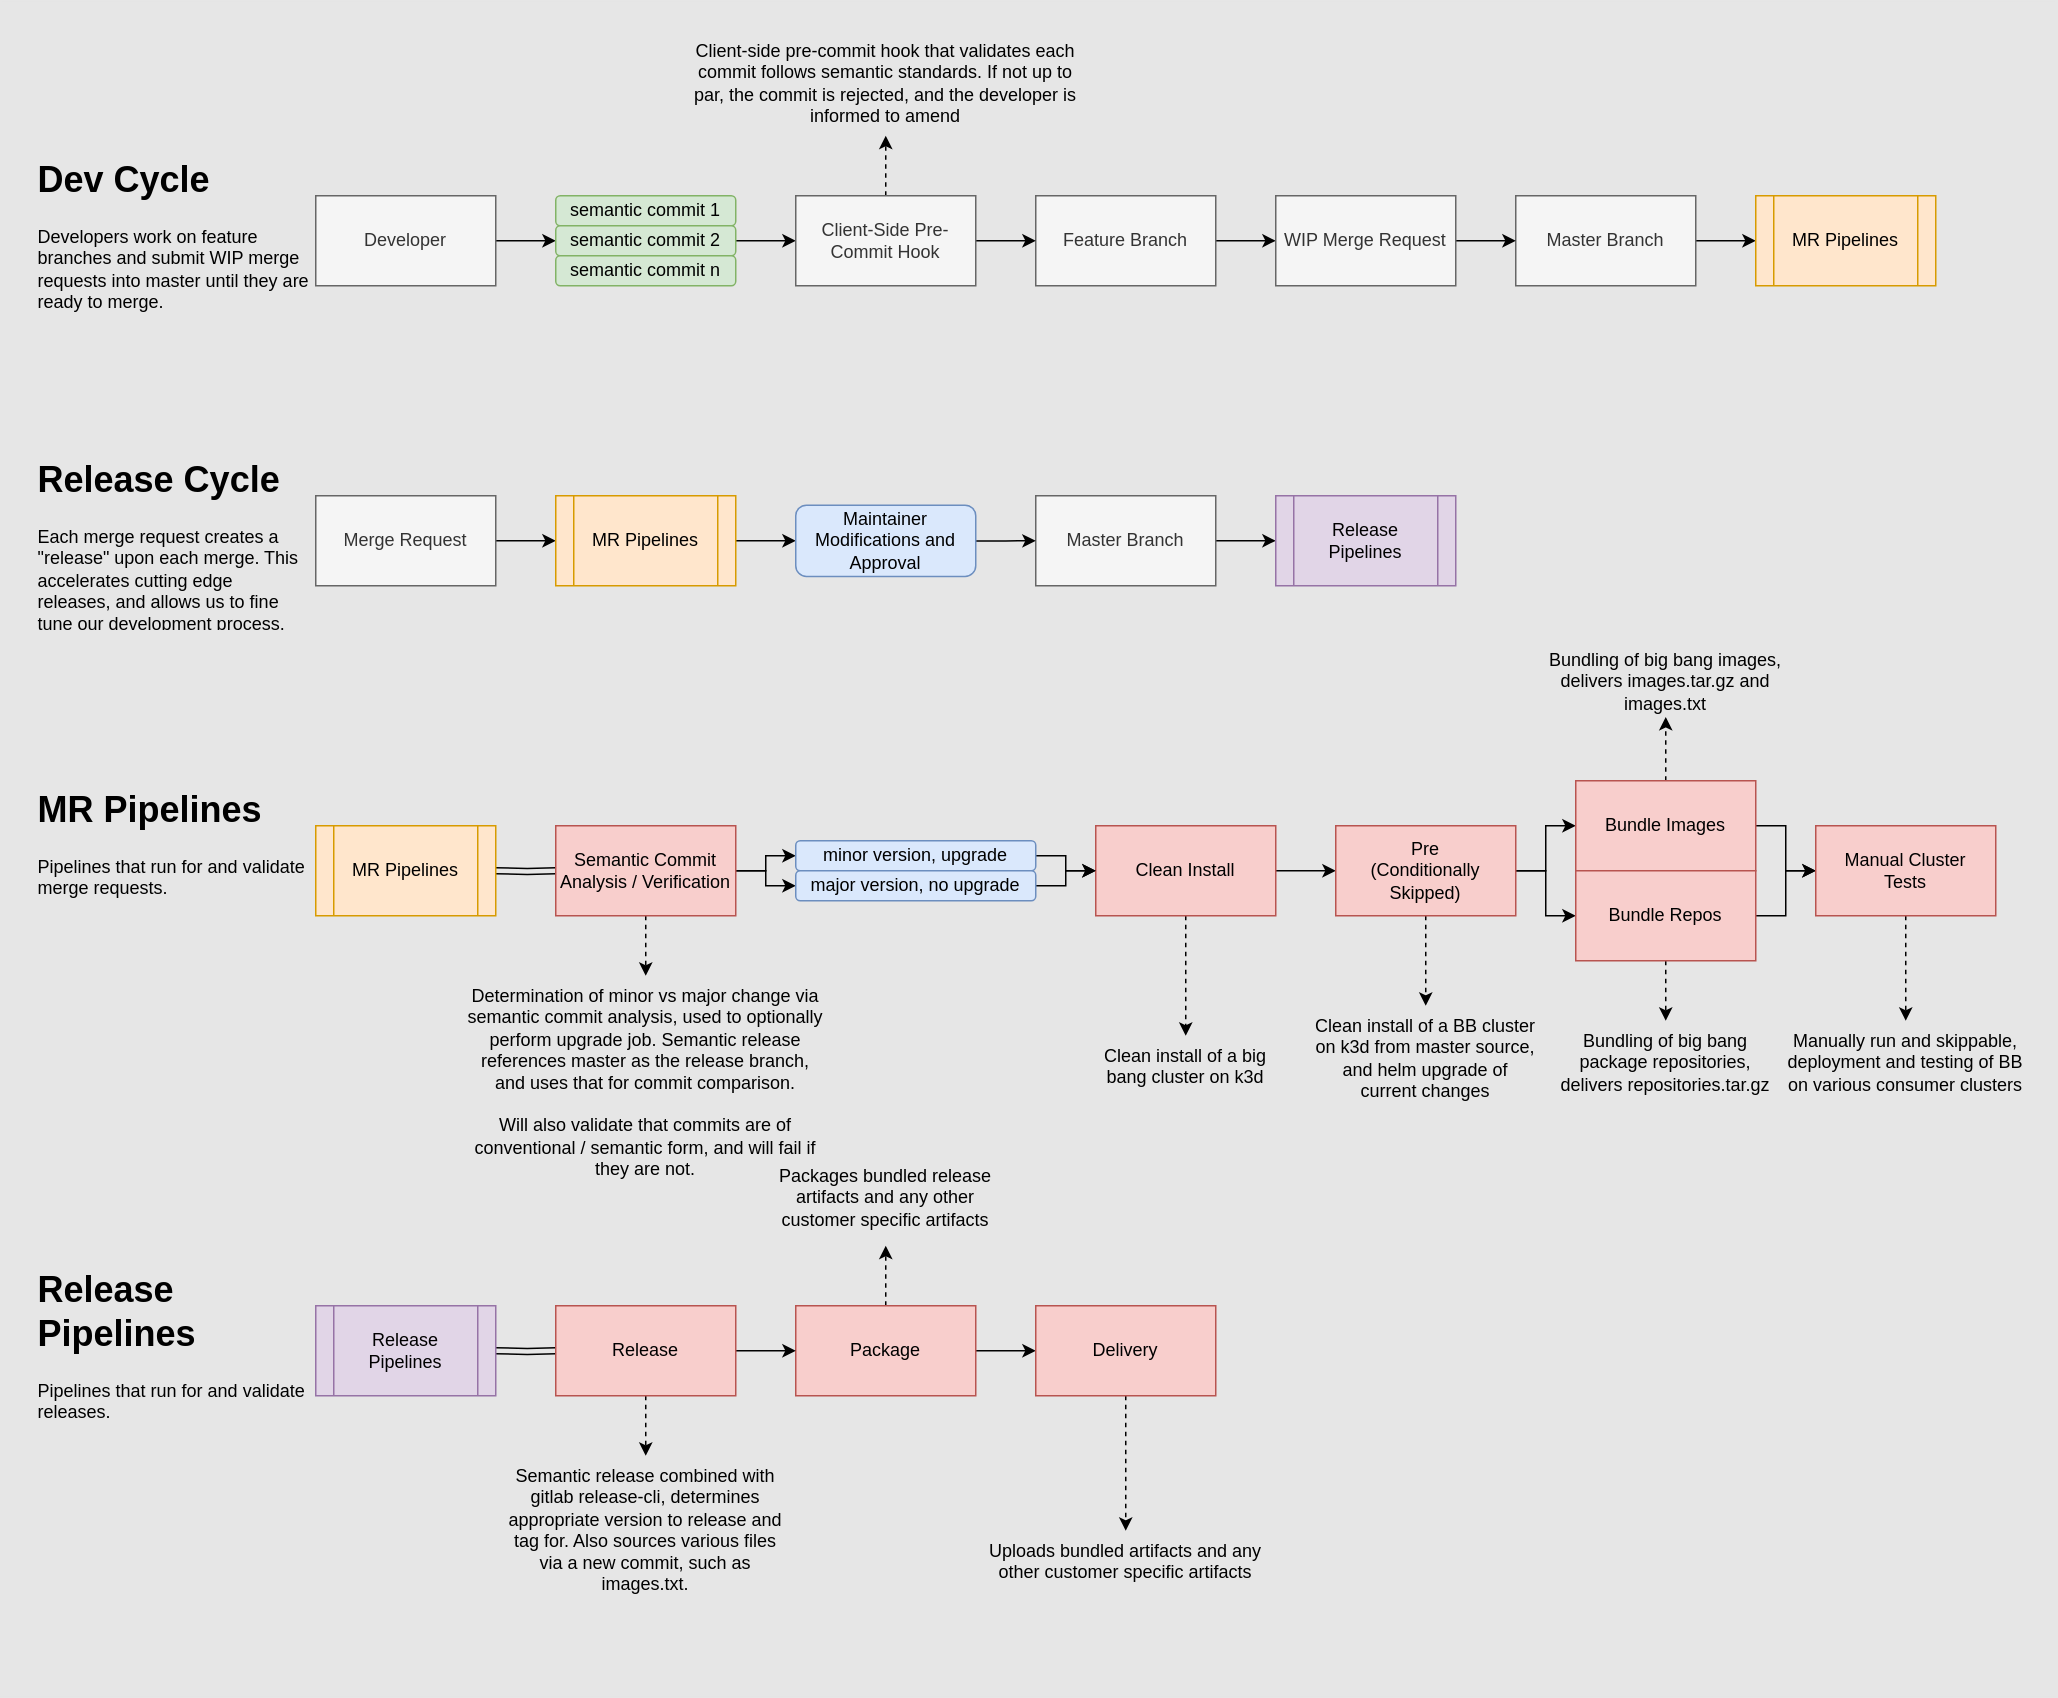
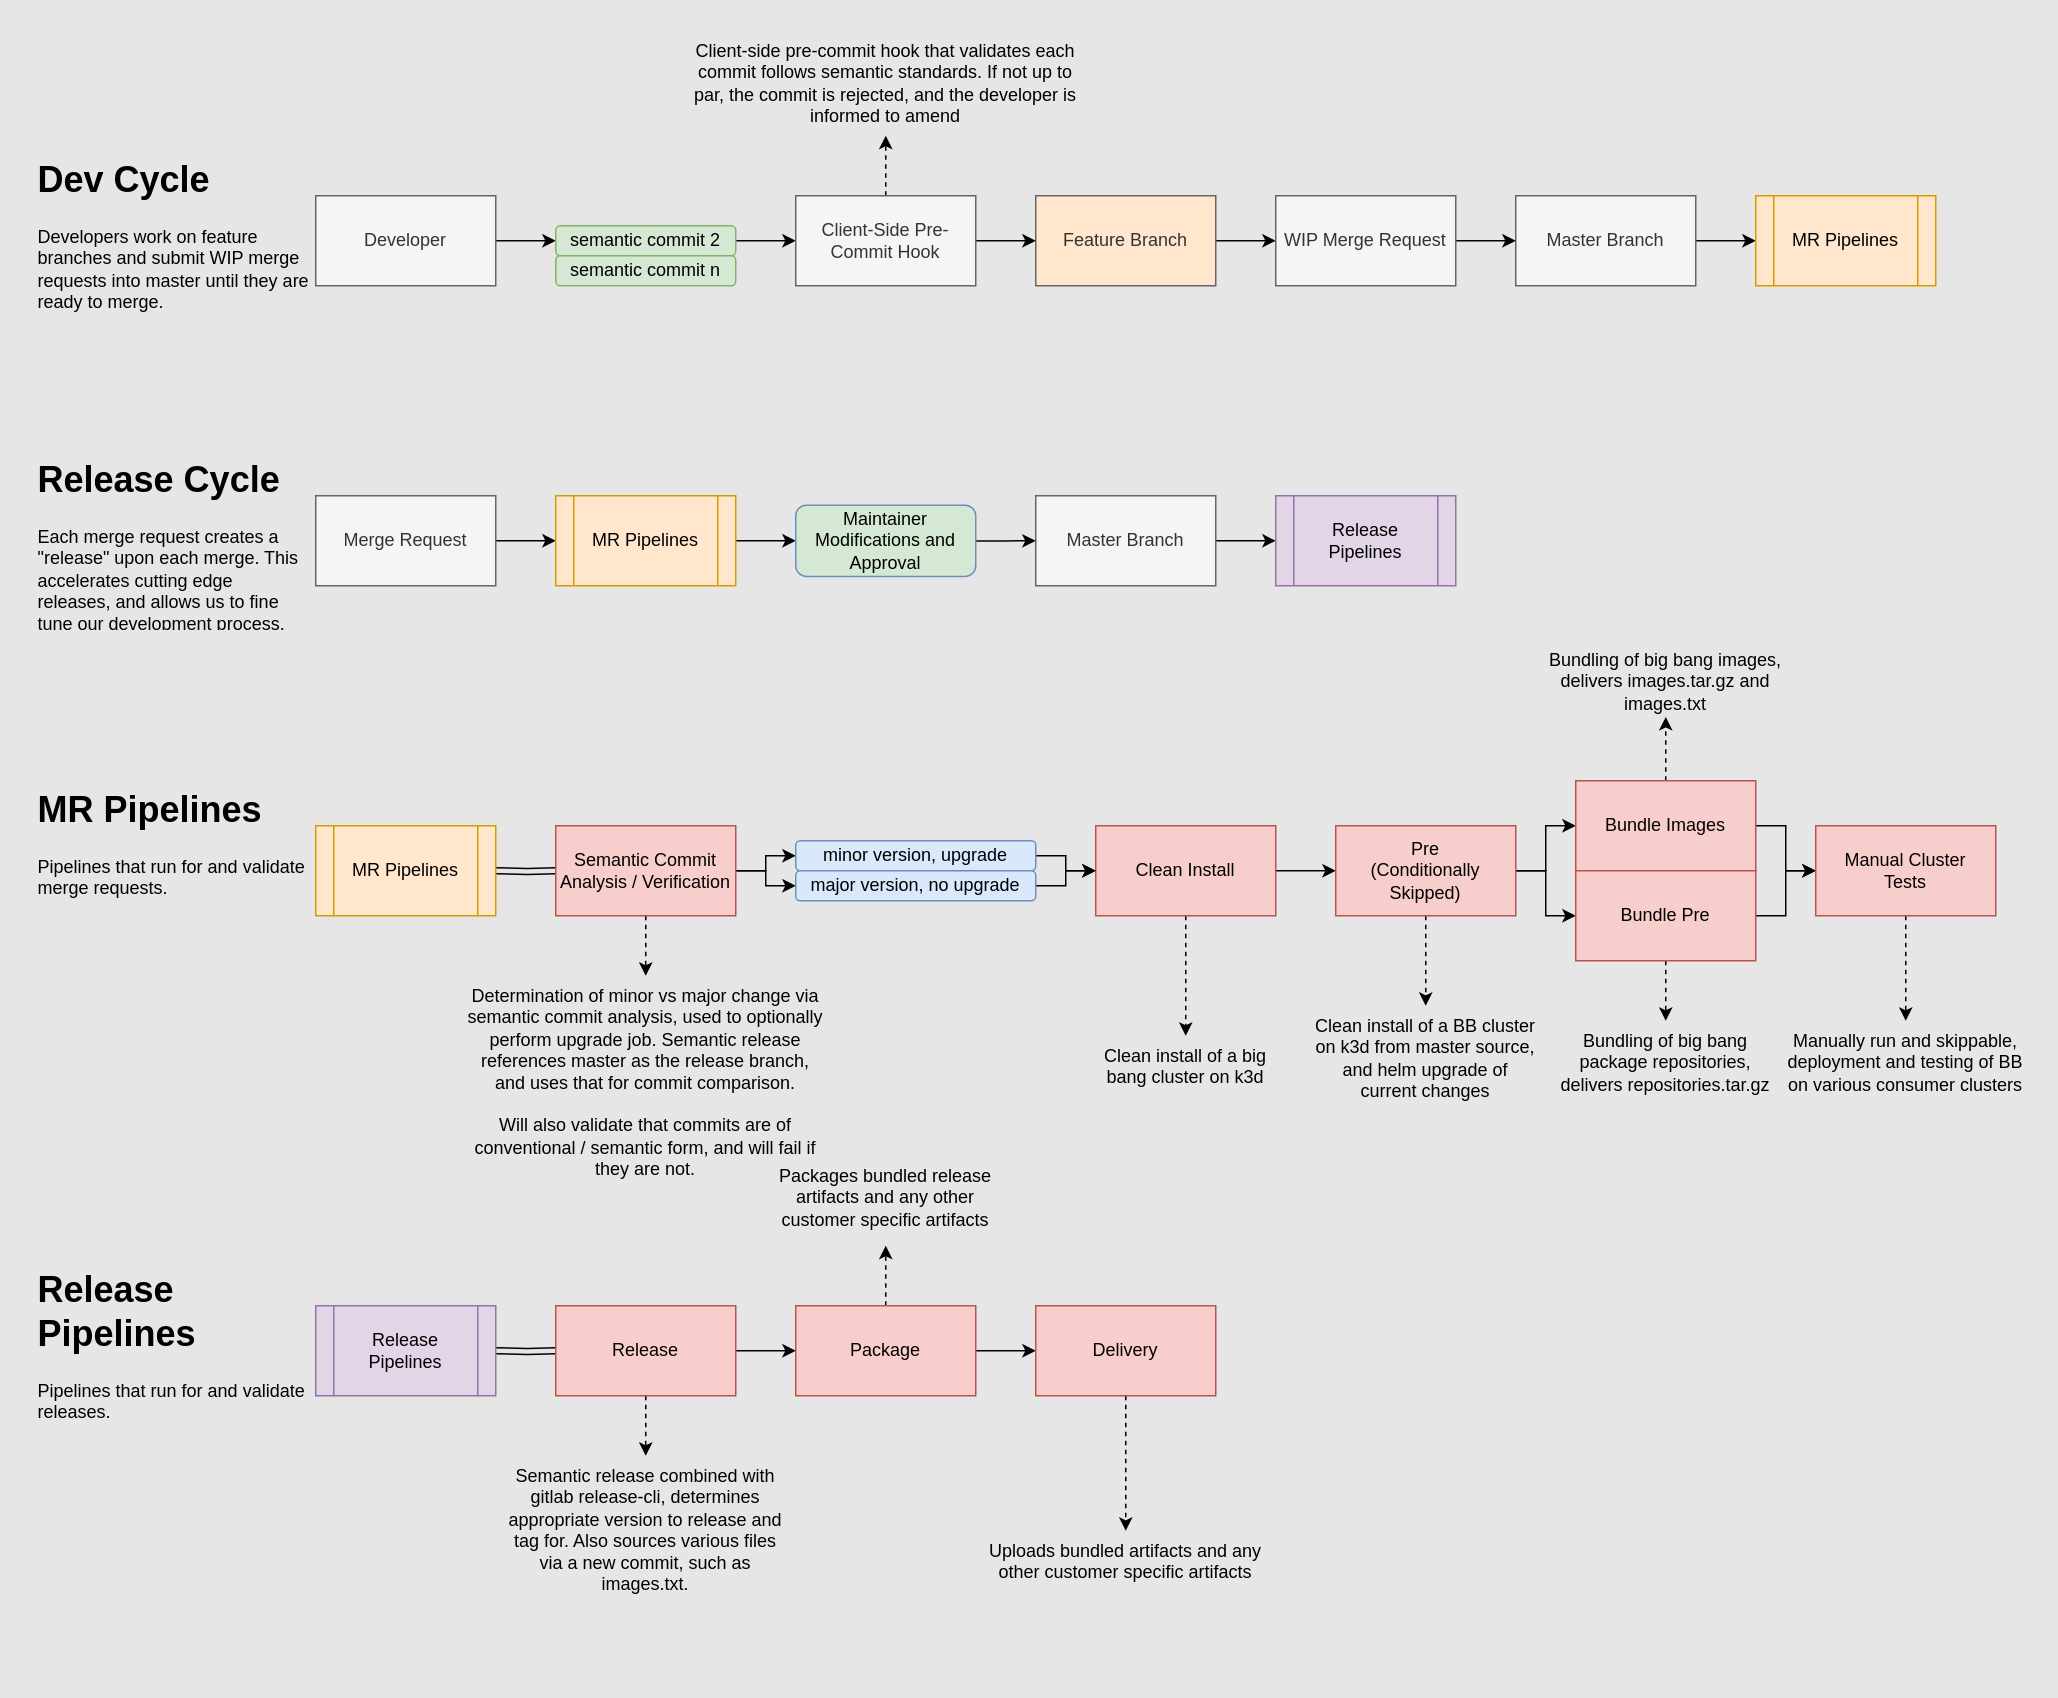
node "semantic commit 1": removed
node "Feature Branch": fillcolor #f5f5f5 -> #ffe6cc
node "Maintainer Modifications and Approval": fillcolor #dae8fc -> #d5e8d4
node "Bundle Repos": label "Bundle Repos" -> "Bundle Pre"
